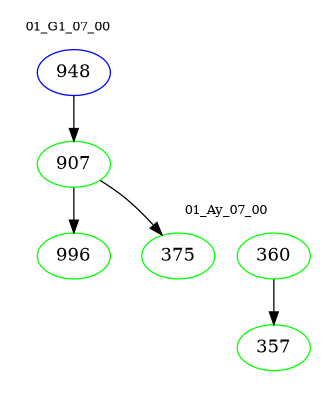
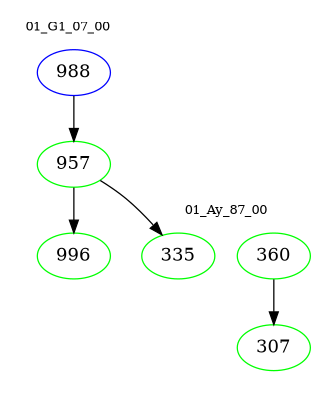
node "948": label "948" -> "988"
node "907": label "907" -> "957"
cluster "01_Ay_07_00": label "01_Ay_07_00" -> "01_Ay_87_00"
node "375": label "375" -> "335"
node "357": label "357" -> "307"
